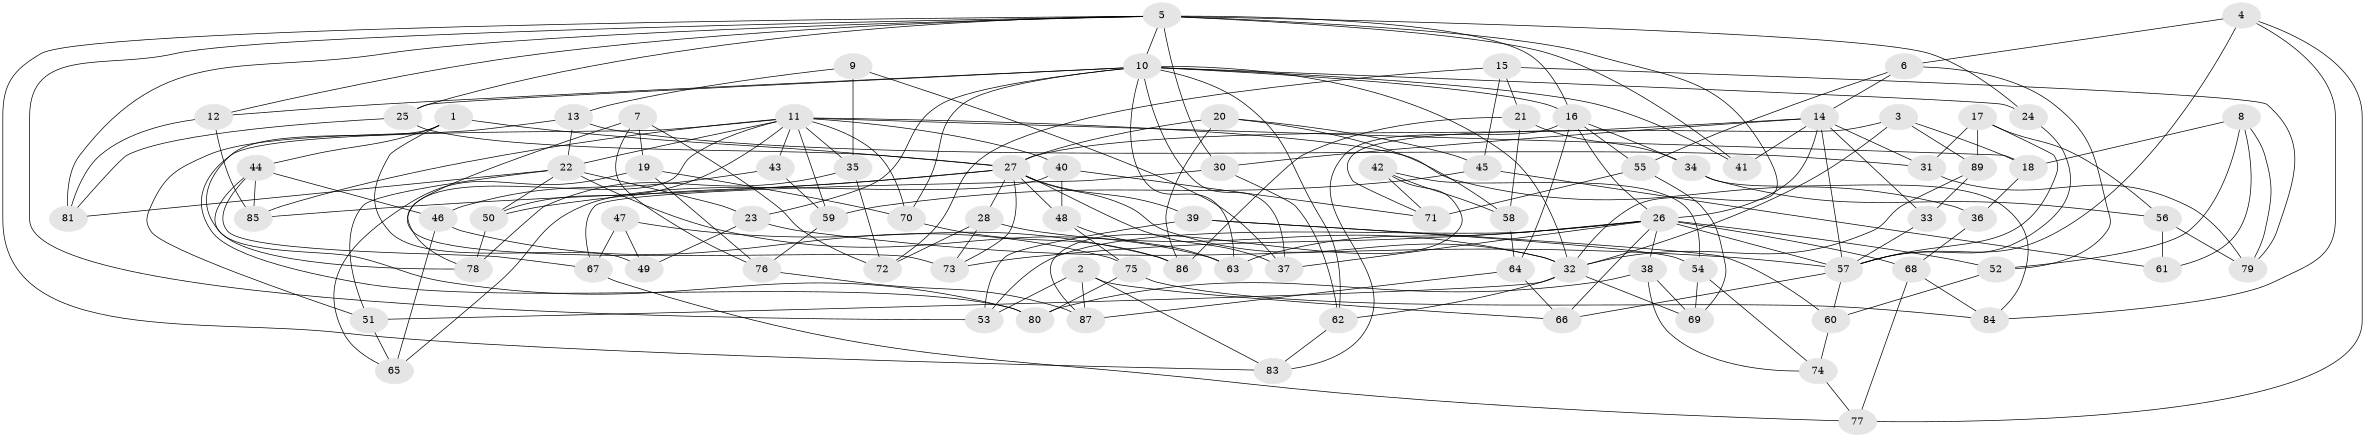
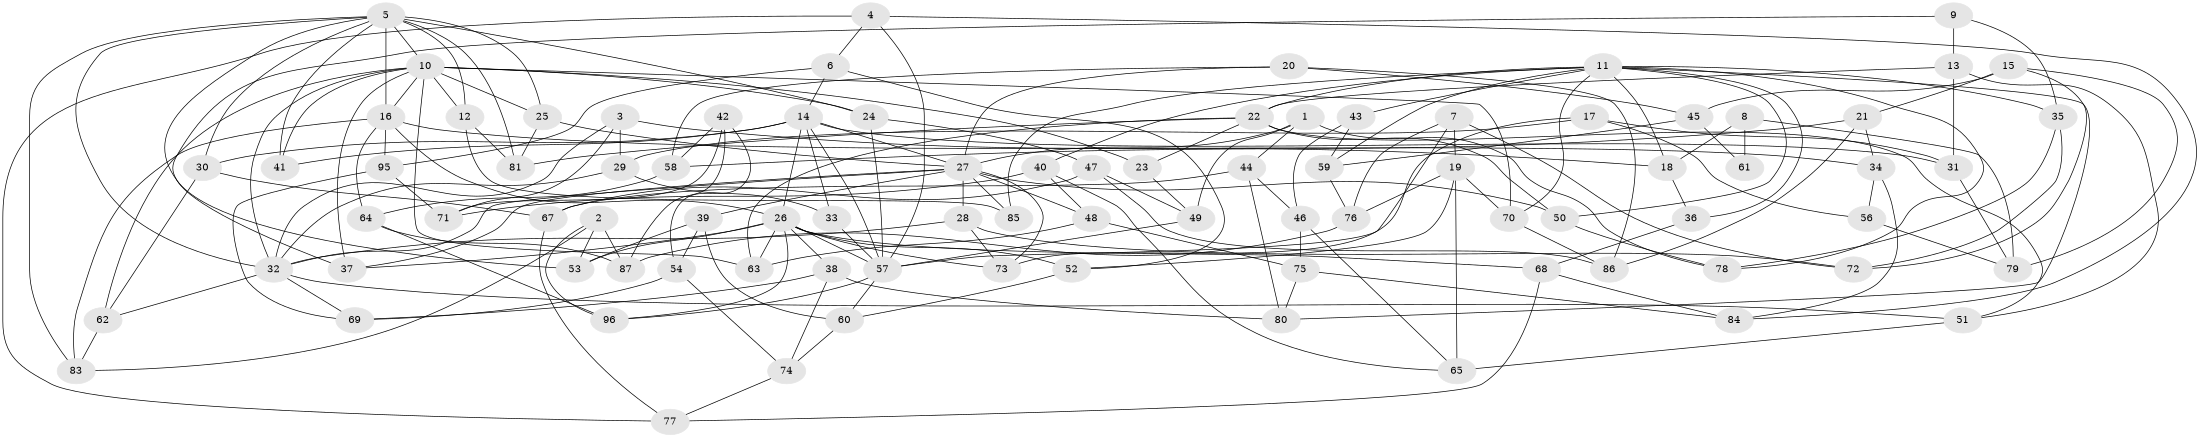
edge "24" -- "47": added
node "55": label "55" -> "95"
node "89": label "89" -> "29"
edge "44" -- "85": removed
edge "8" -- "52": now "19" -- "52"
edge "56" -- "61": removed
edge "23" -- "57": now "49" -- "57"
node "66": label "66" -> "96"
